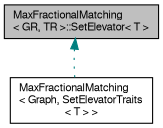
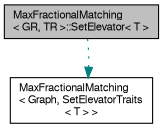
edge "MaxFractionalMatching < Graph, SetElevatorTraits < T > >" -> "MaxFractionalMatching < GR, TR >::SetElevator< T >": reversed
